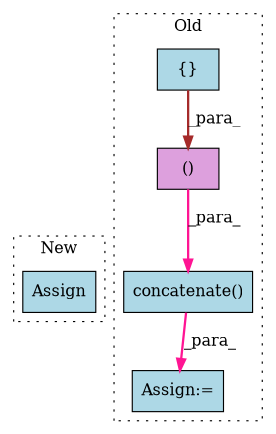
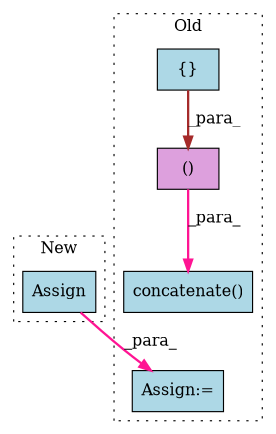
edge "concatenate()" -> "Assign:=": now "Assign" -> "Assign:="
